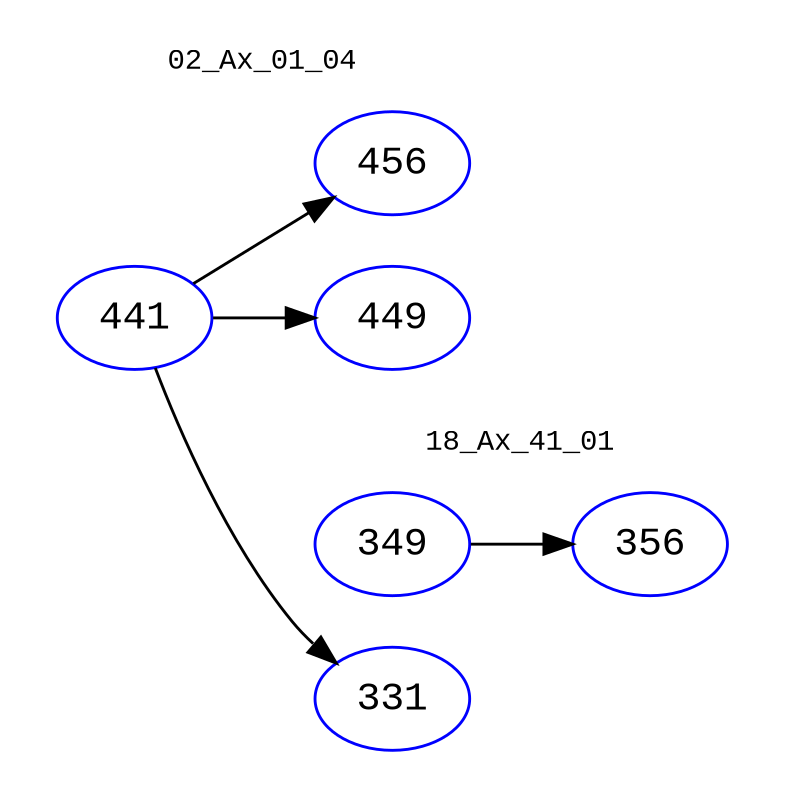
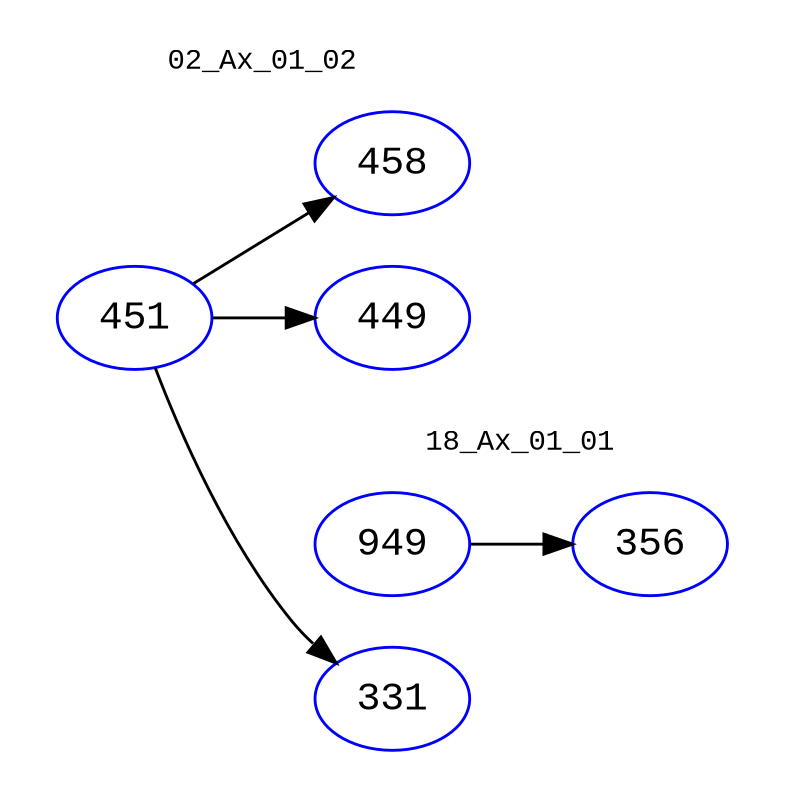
cluster "02_Ax_01_04": label "02_Ax_01_04" -> "02_Ax_01_02"
node "456": label "456" -> "458"
node "441": label "441" -> "451"
cluster "18_Ax_41_01": label "18_Ax_41_01" -> "18_Ax_01_01"
node "349": label "349" -> "949"
